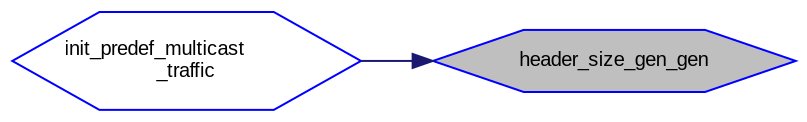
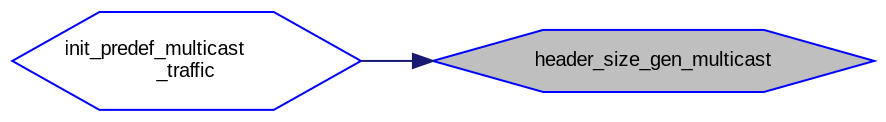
node "header_size_gen_gen": label "header_size_gen_gen" -> "header_size_gen_multicast"
